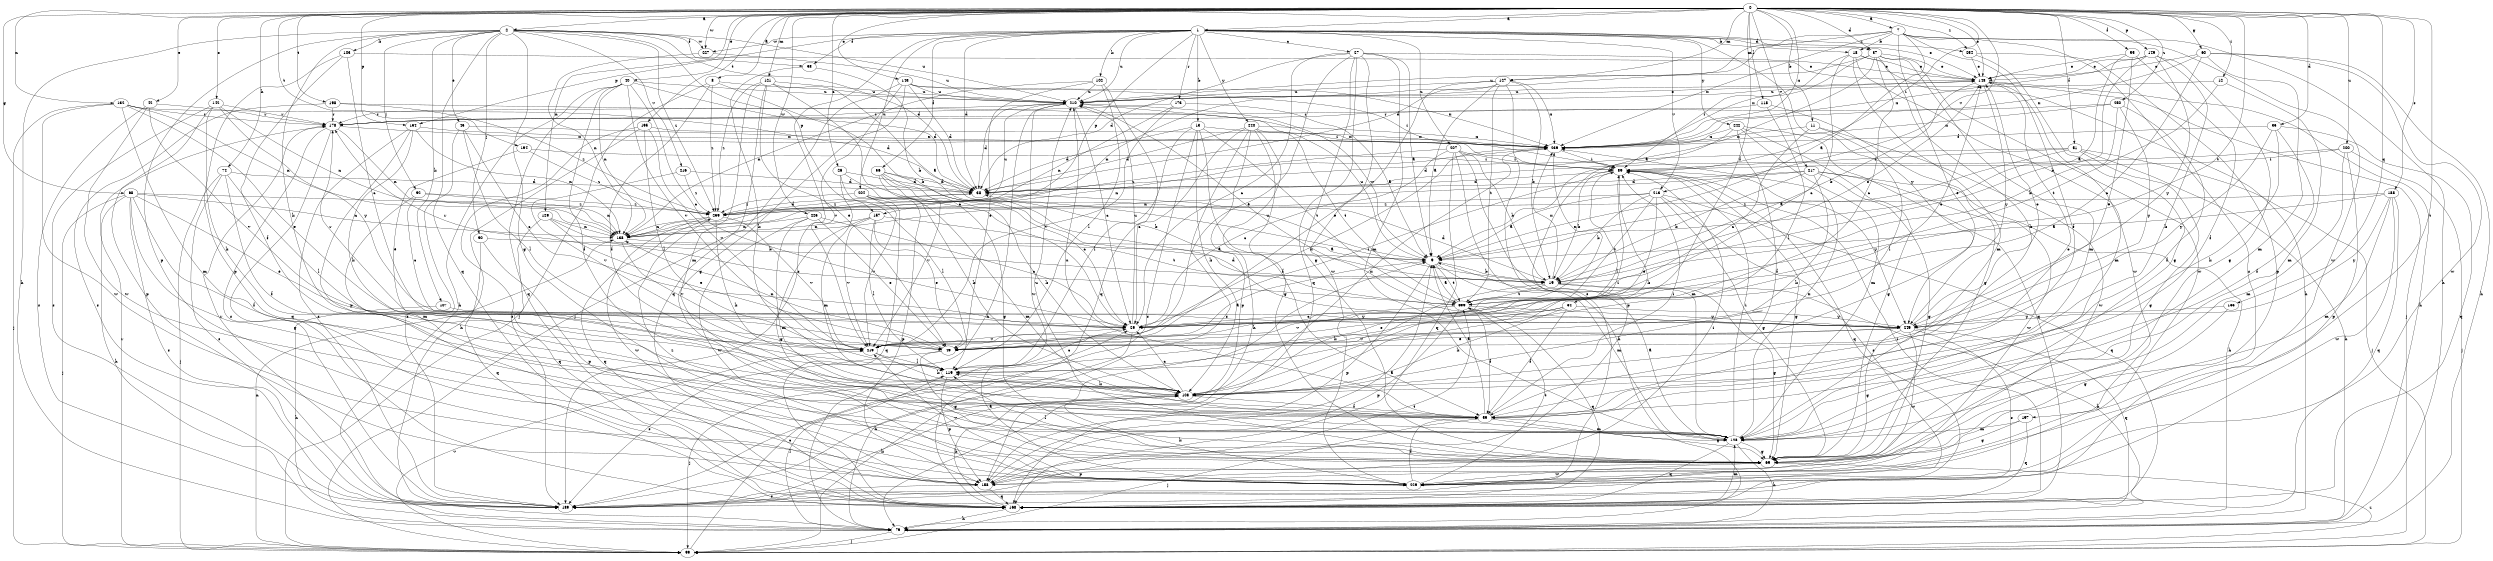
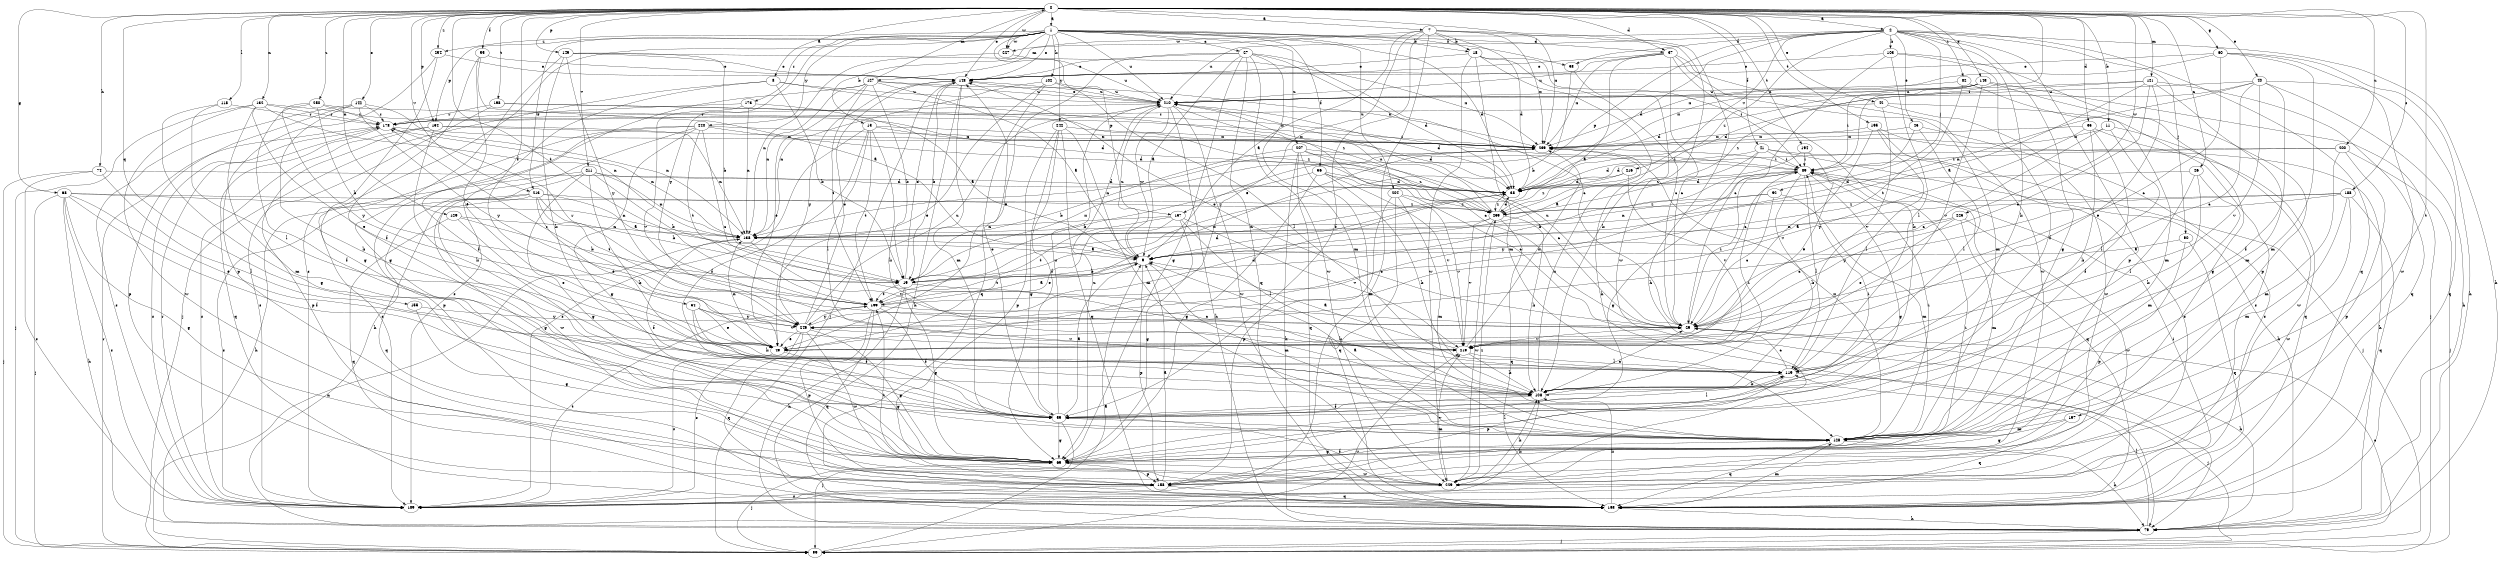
edge "0" -> "127": reversed
node "12": label "12" -> "82"
edge "35" -> "239": label "f" -> "x"
node "51": label "51" -> "41"
node "217": label "217" -> "211"
edge "103" -> "119": added, label "l"
node "107": removed
node "699": label "699" -> "199"
edge "74" -> "59": now "138" -> "59"
edge "69" -> "210": reversed
edge "69" -> "99": label "z" -> "j"
